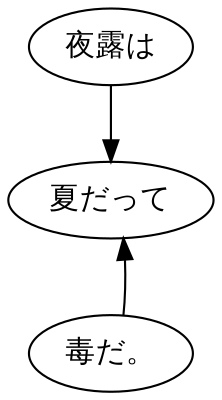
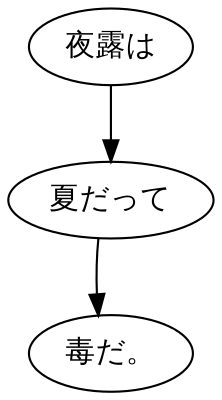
edge "毒だ。" -> "夏だって": reversed
